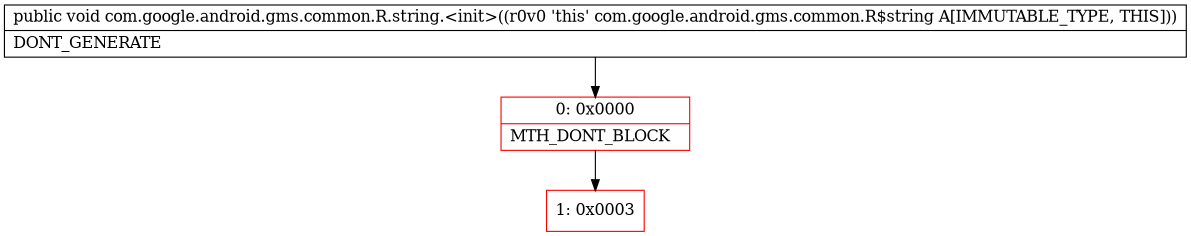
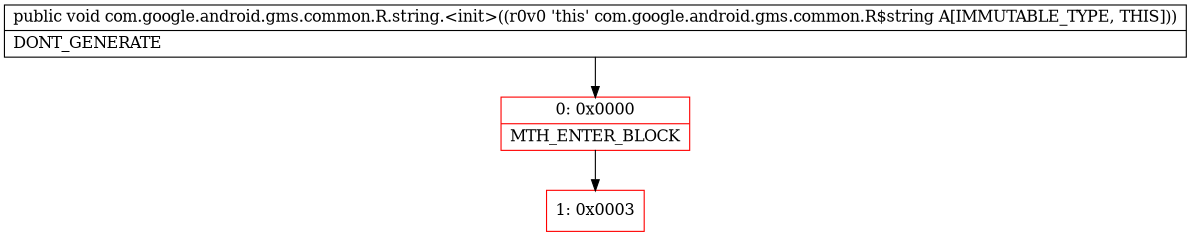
node "0: 0x0000": text "MTH_DONT_BLOCK" -> "MTH_ENTER_BLOCK"
